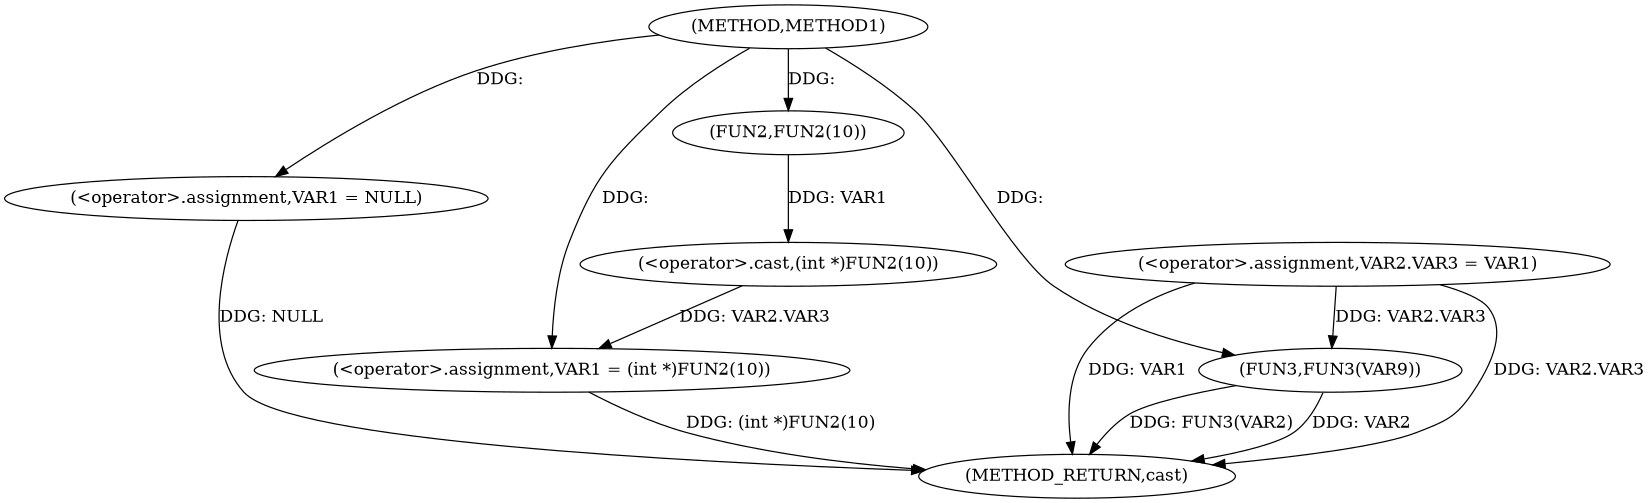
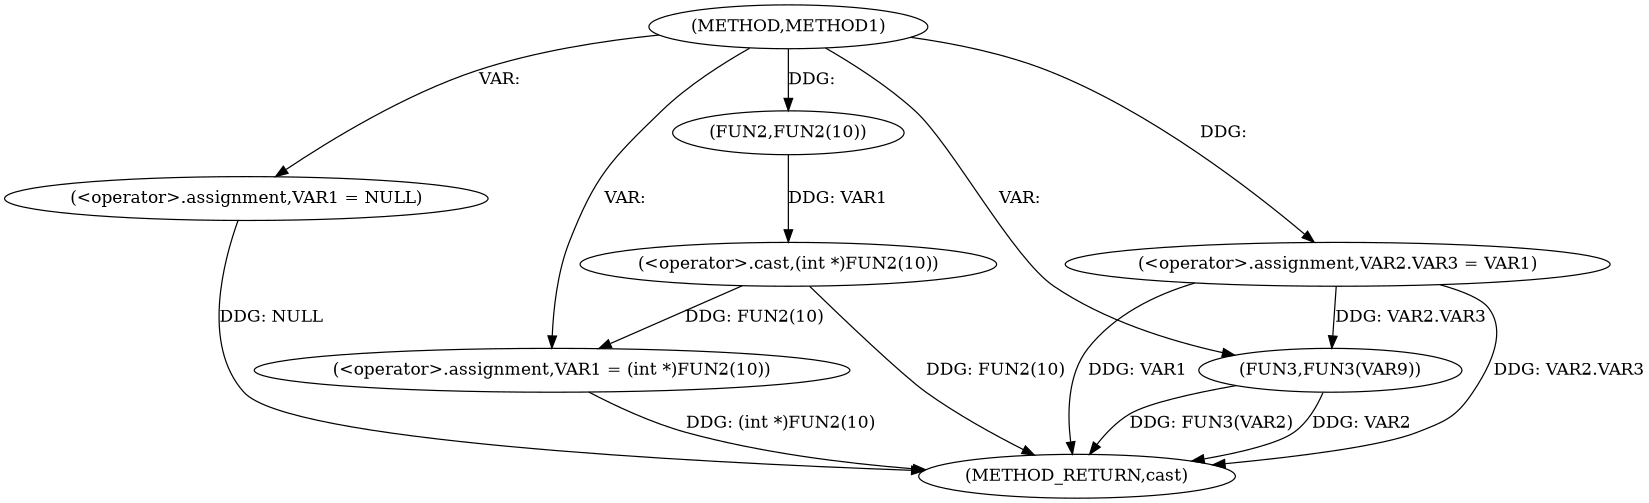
edge "(METHOD,METHOD1)" -> "(<operator>.assignment,VAR1 = NULL)": label "DDG: " -> "VAR: "
edge "(METHOD,METHOD1)" -> "(<operator>.assignment,VAR2.VAR3 = VAR1)": added, label "DDG:"
edge "(METHOD,METHOD1)" -> "(<operator>.assignment,VAR1 = (int *)FUN2(10))": label "DDG: " -> "VAR: "
edge "(METHOD,METHOD1)" -> "(FUN3,FUN3(VAR9))": label "DDG: " -> "VAR: "
edge "(<operator>.cast,(int *)FUN2(10))" -> "(<operator>.assignment,VAR1 = (int *)FUN2(10))": label "DDG: VAR2.VAR3" -> "DDG: FUN2(10)"
edge "(<operator>.cast,(int *)FUN2(10))" -> "(METHOD_RETURN,cast)": added, label "DDG: FUN2(10)"
